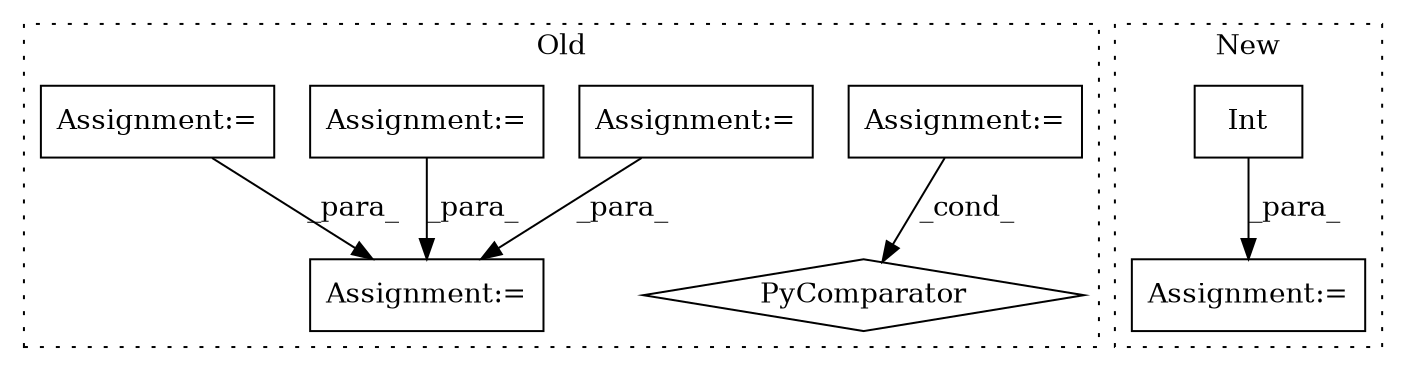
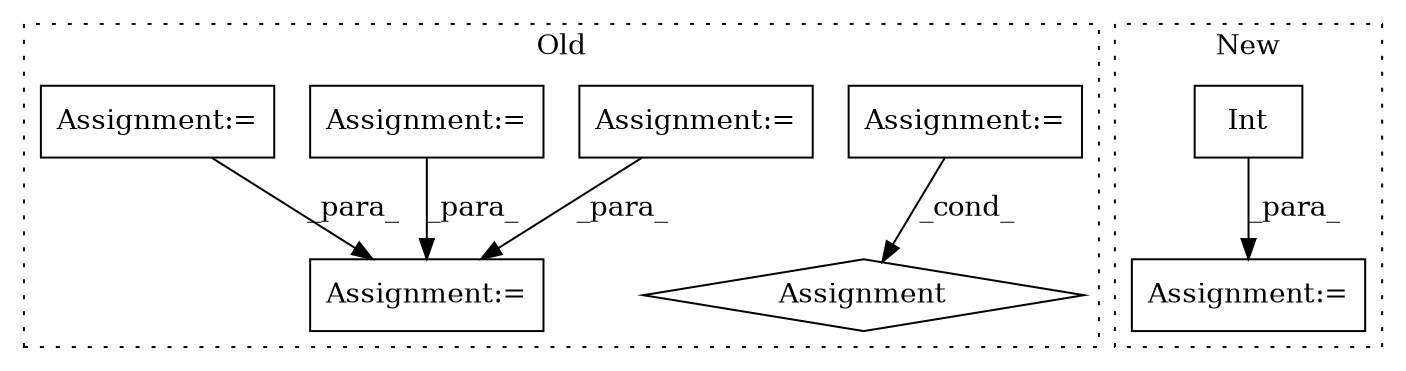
node "PyComparator": label "PyComparator" -> "Assignment"
